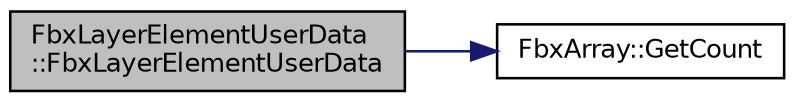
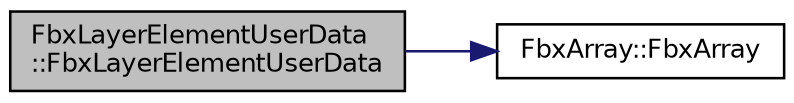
node "FbxArray::GetCount": label "FbxArray::GetCount" -> "FbxArray::FbxArray"
